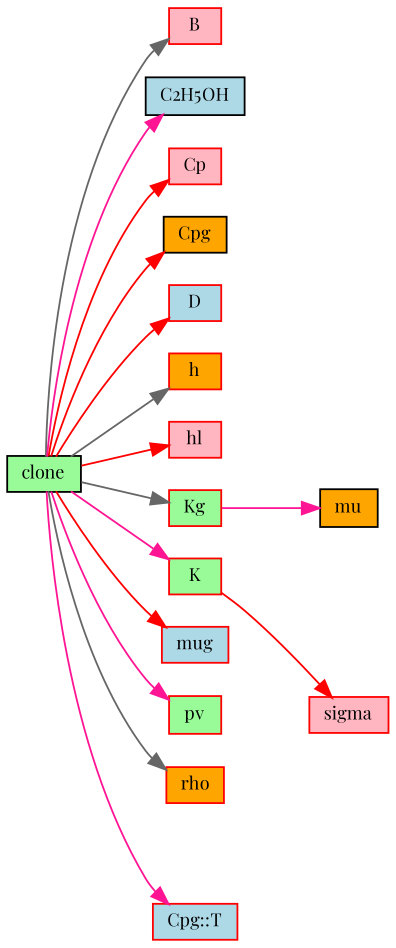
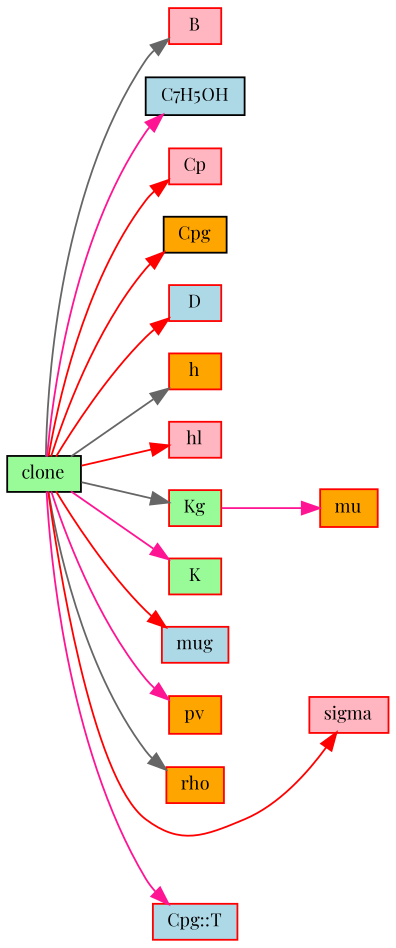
node "C2H5OH": label "C2H5OH" -> "C7H5OH"
node "mu": color black -> red
edge "K" -> "sigma": now "clone" -> "sigma"
node "pv": fillcolor palegreen -> orange
